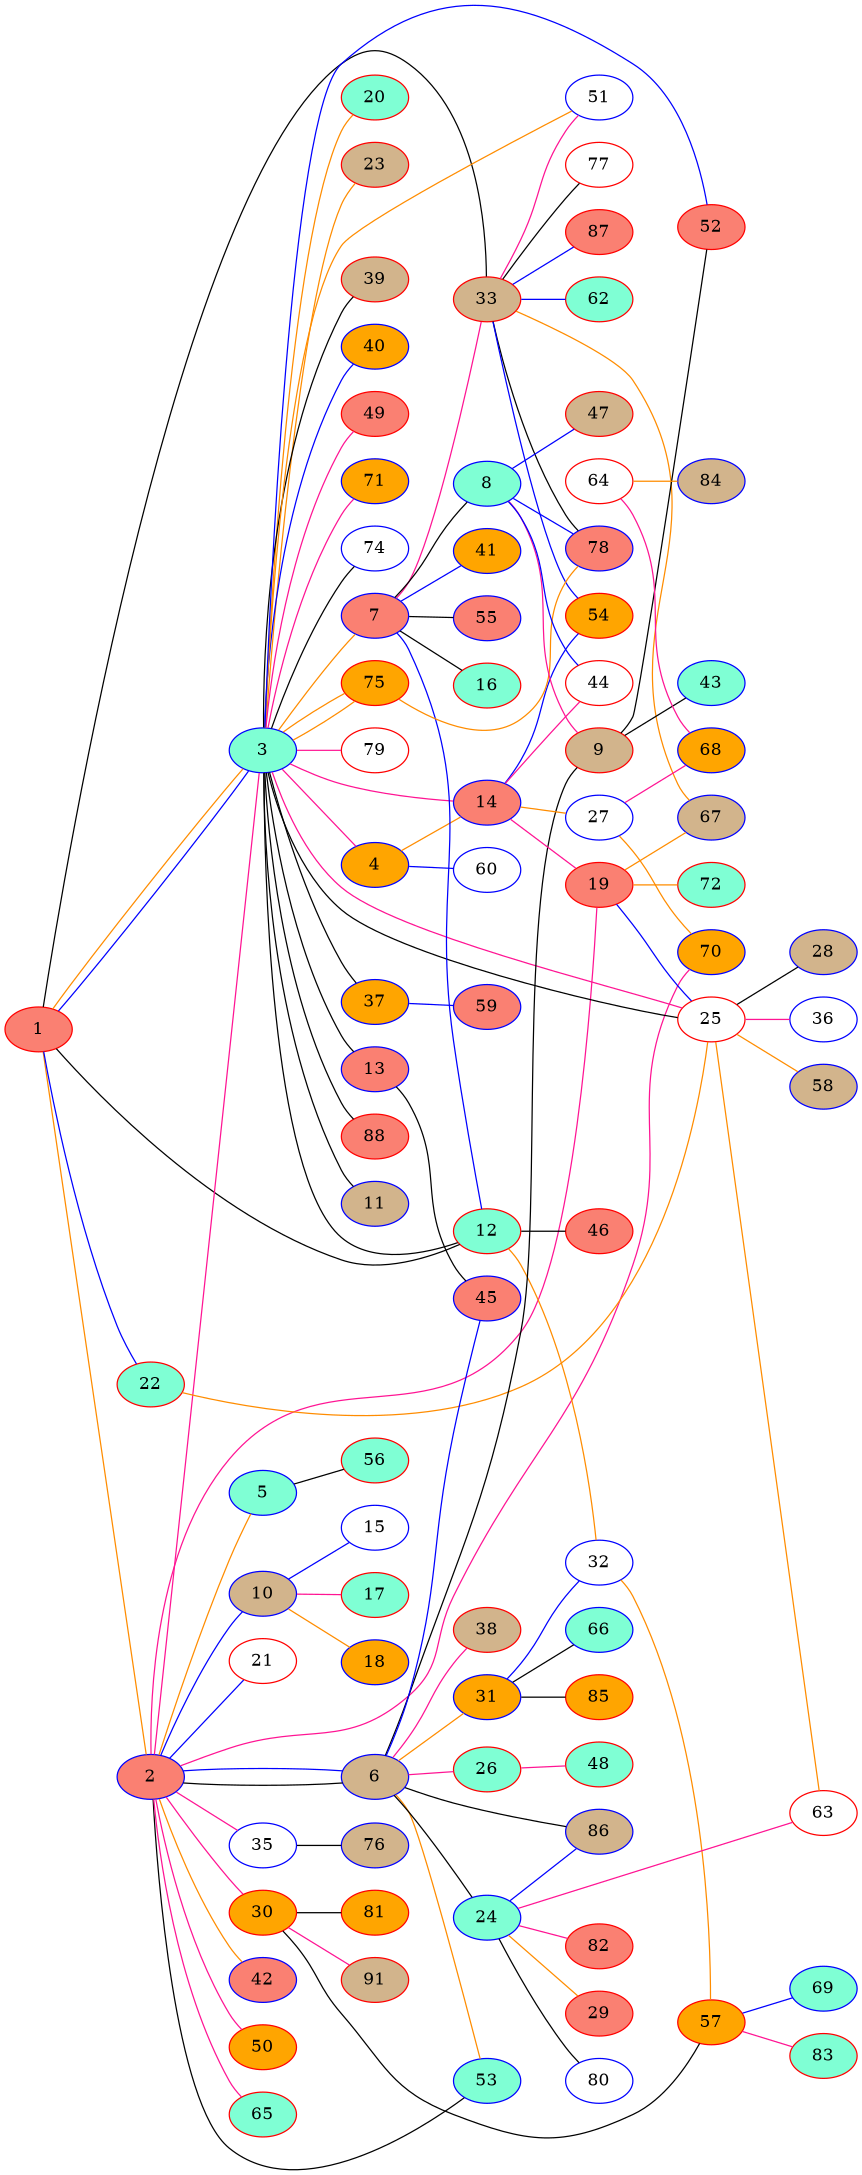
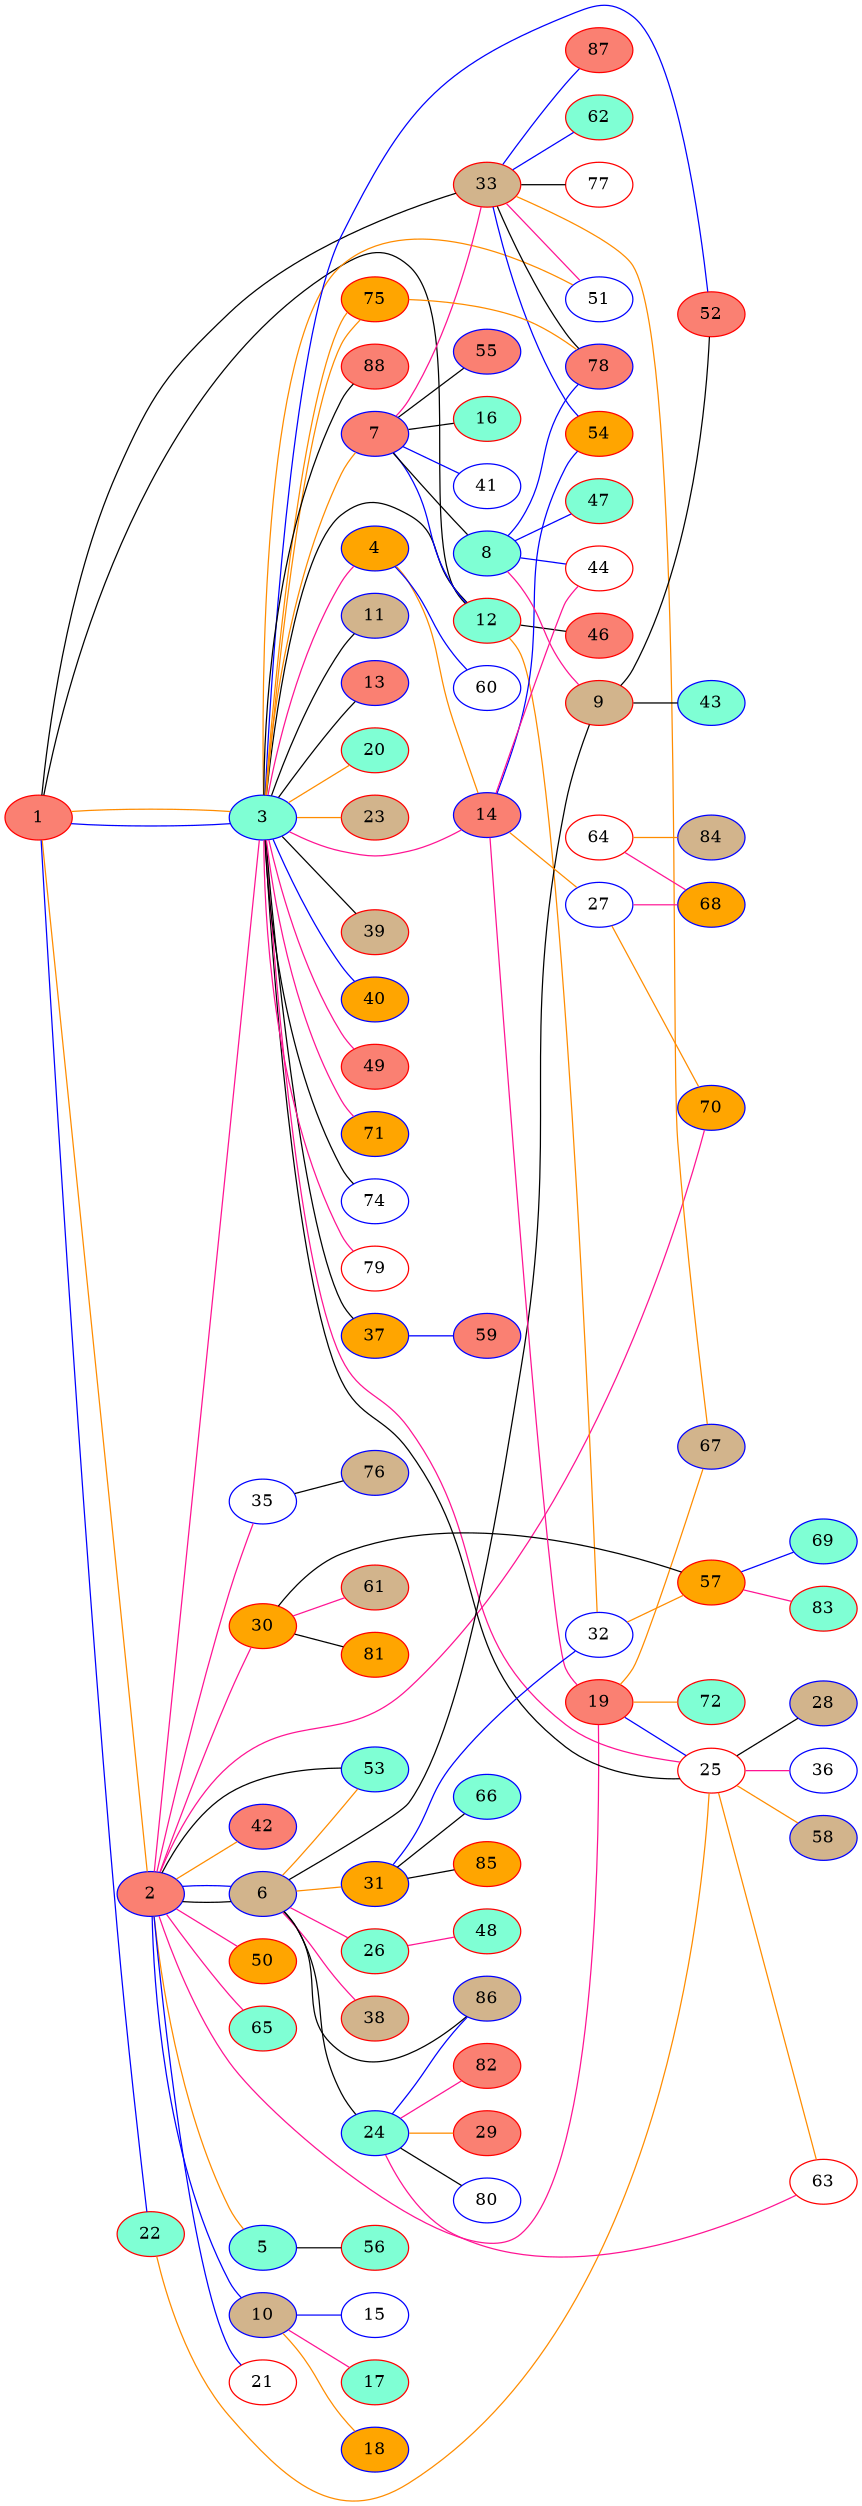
node "47": fillcolor tan -> aquamarine
node "41": fillcolor orange -> white
node "45": removed
node "91": label "91" -> "61"
